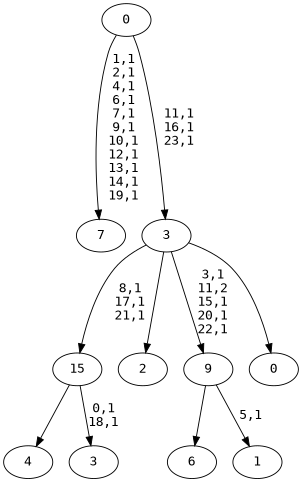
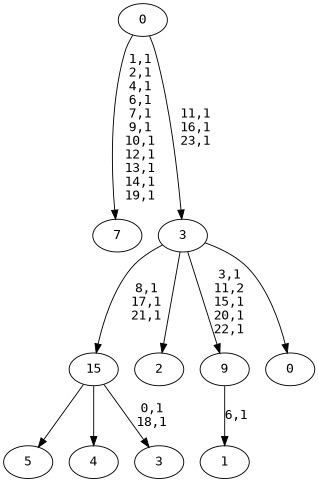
edge "9" -> "1": label "5,1" -> "6,1"
node "5": added
node "6": removed
